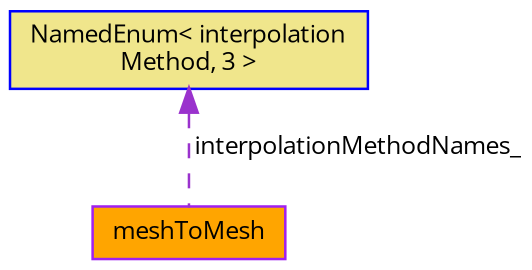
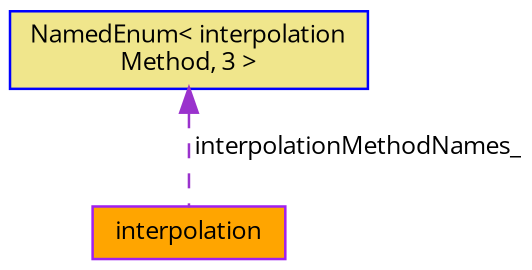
node "meshToMesh": label "meshToMesh" -> "interpolation"
